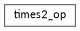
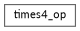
node "times2_op": label "times2_op" -> "times4_op"
